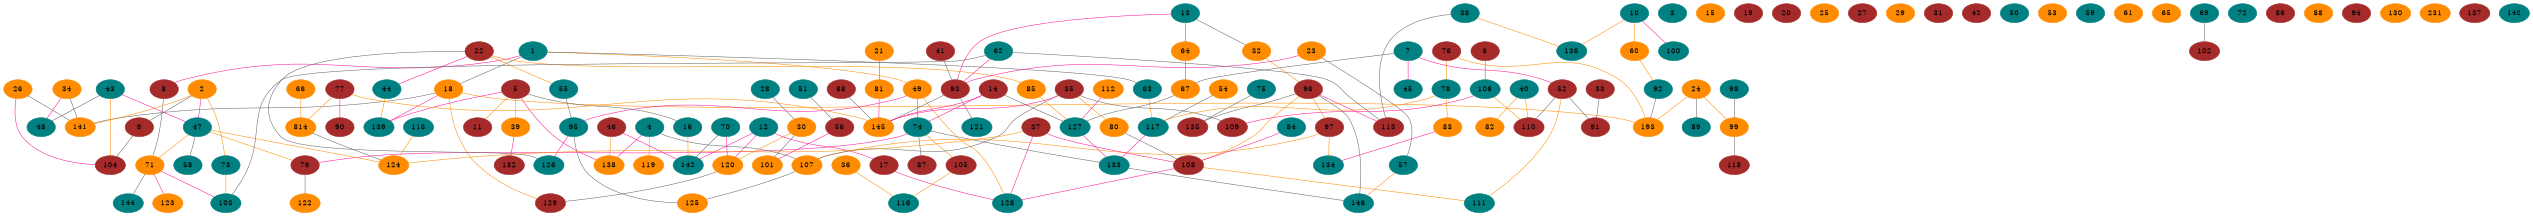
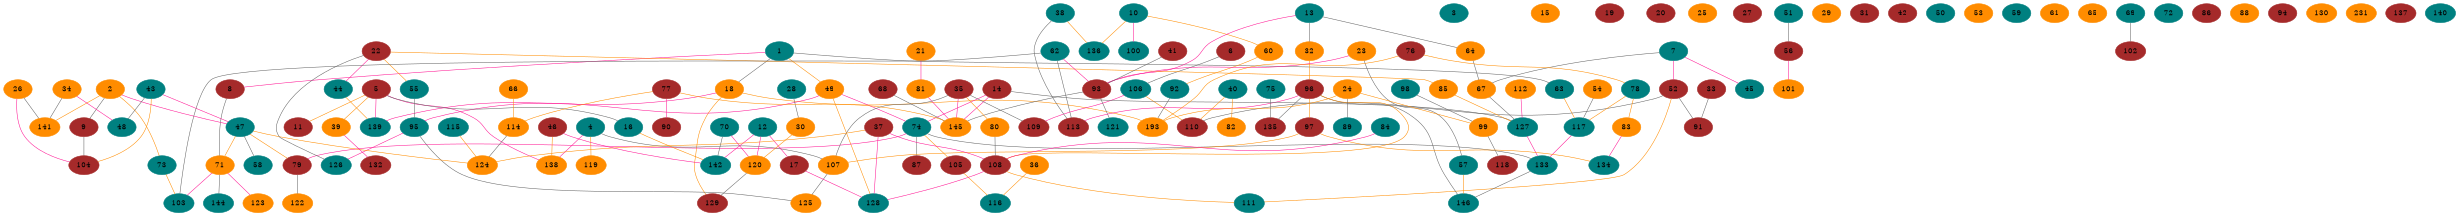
edge "18" -- "141": removed
node "814": label "814" -> "114"
edge "30" -- "101": removed
